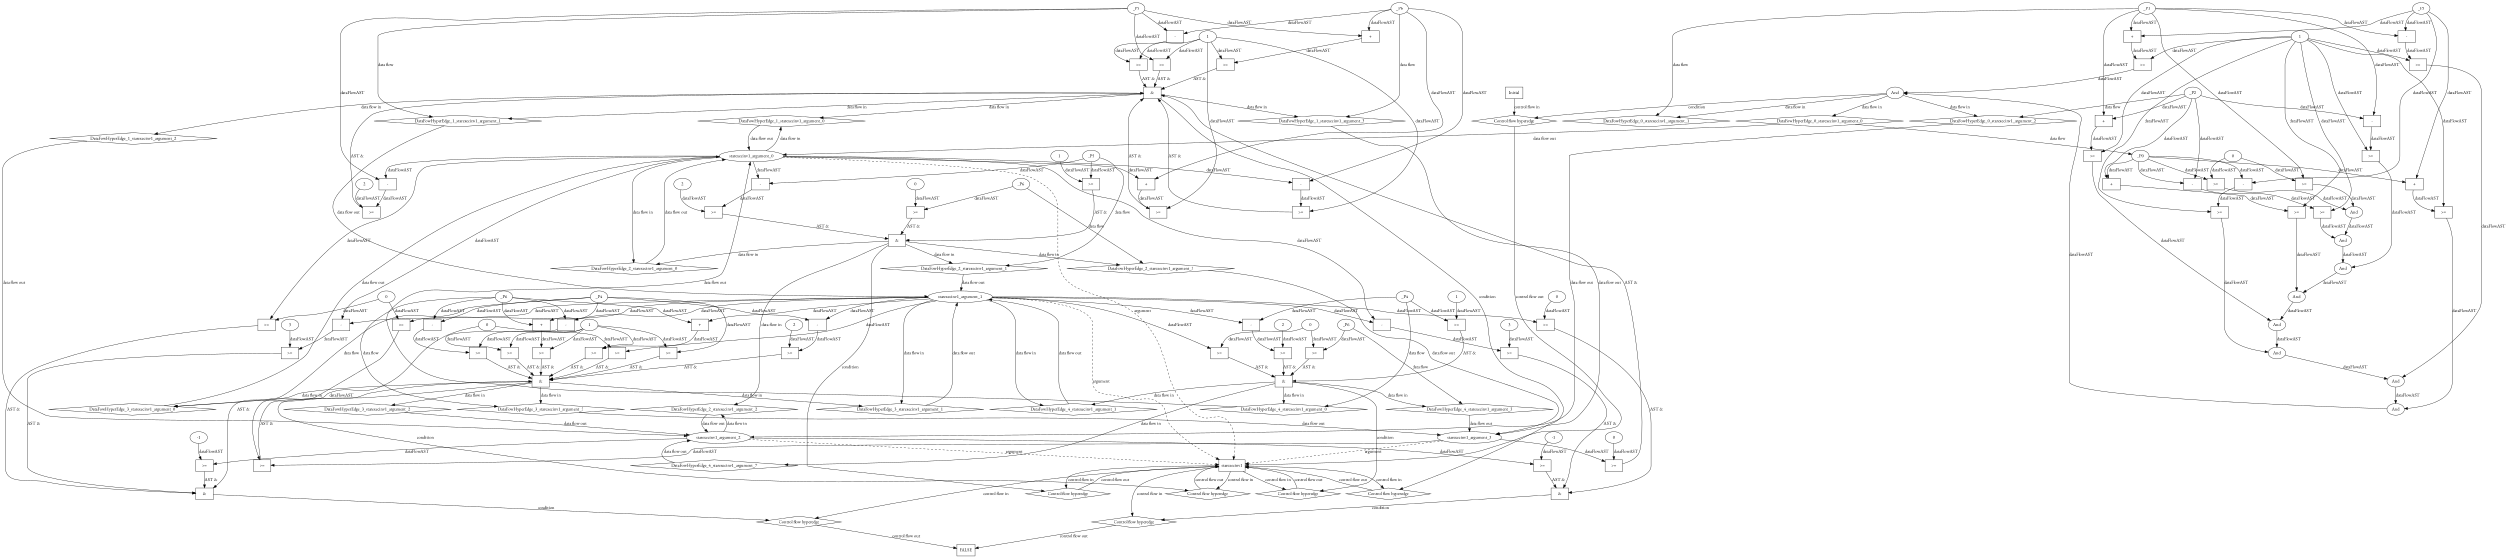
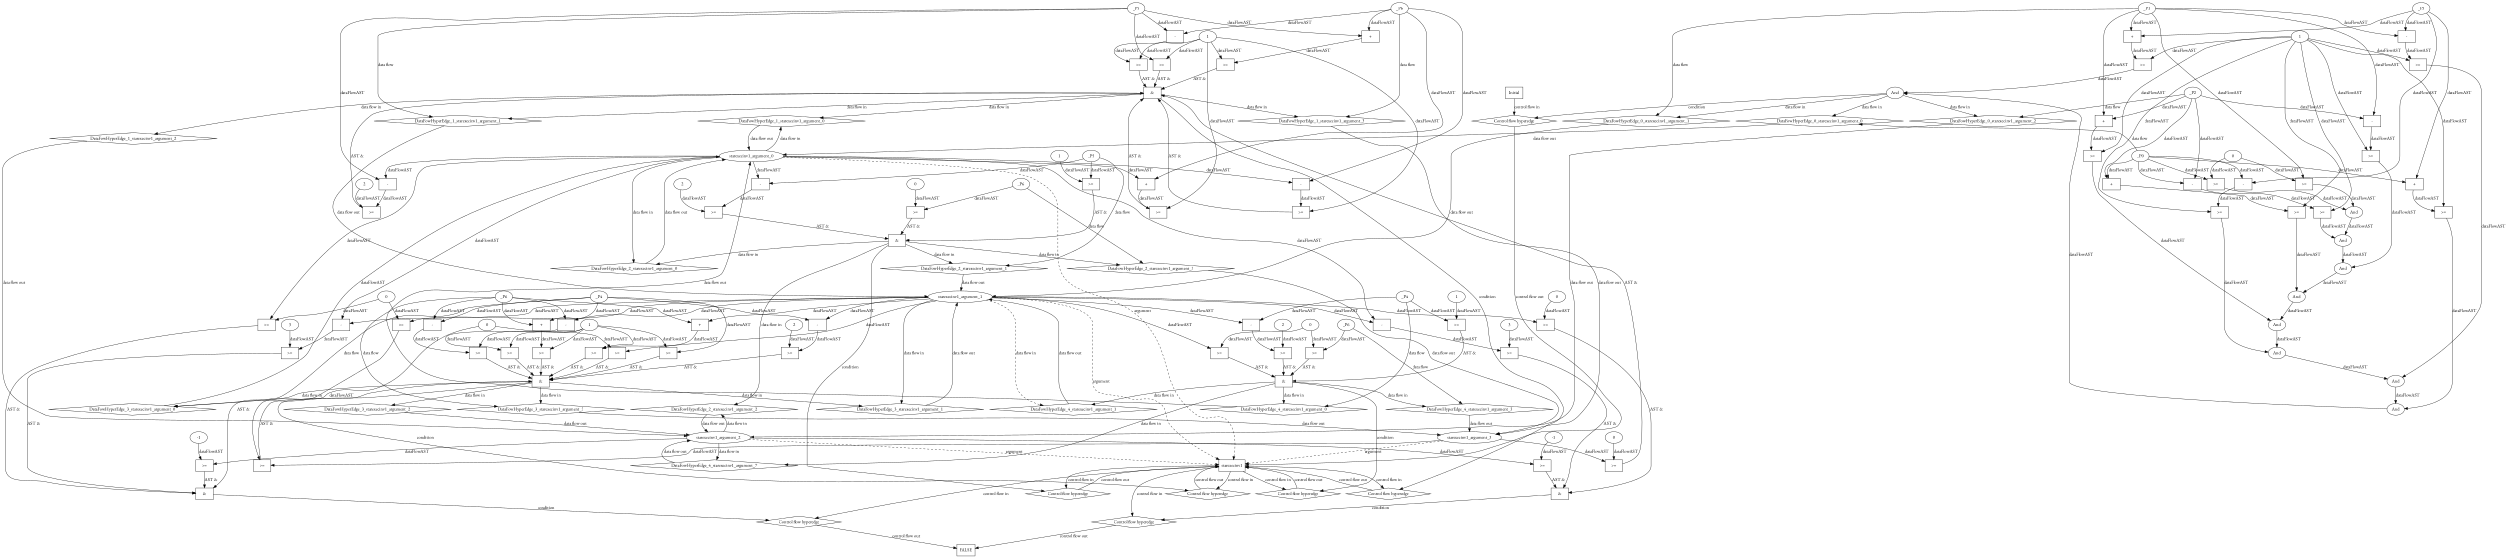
edge "DataFowHyperEdge_0_starexecinv1_argument_0" -> "_P0": reversed
edge "DataFowHyperEdge_0_starexecinv1_argument_1" -> "starexecinv1_argument_1": added, label "data flow out"
edge "DataFowHyperEdge_3_starexecinv1_argument_0" -> "starexecinv1_argument_0": label "data flow out" -> "dataFlowAST"
edge "starexecinv1_argument_1" -> "DataFowHyperEdge_4_starexecinv1_argument_1": style solid -> dashed
edge "starexecinv1_argument_2" -> "DataFowHyperEdge_4_starexecinv1_argument_7": added, label "data flow in"
